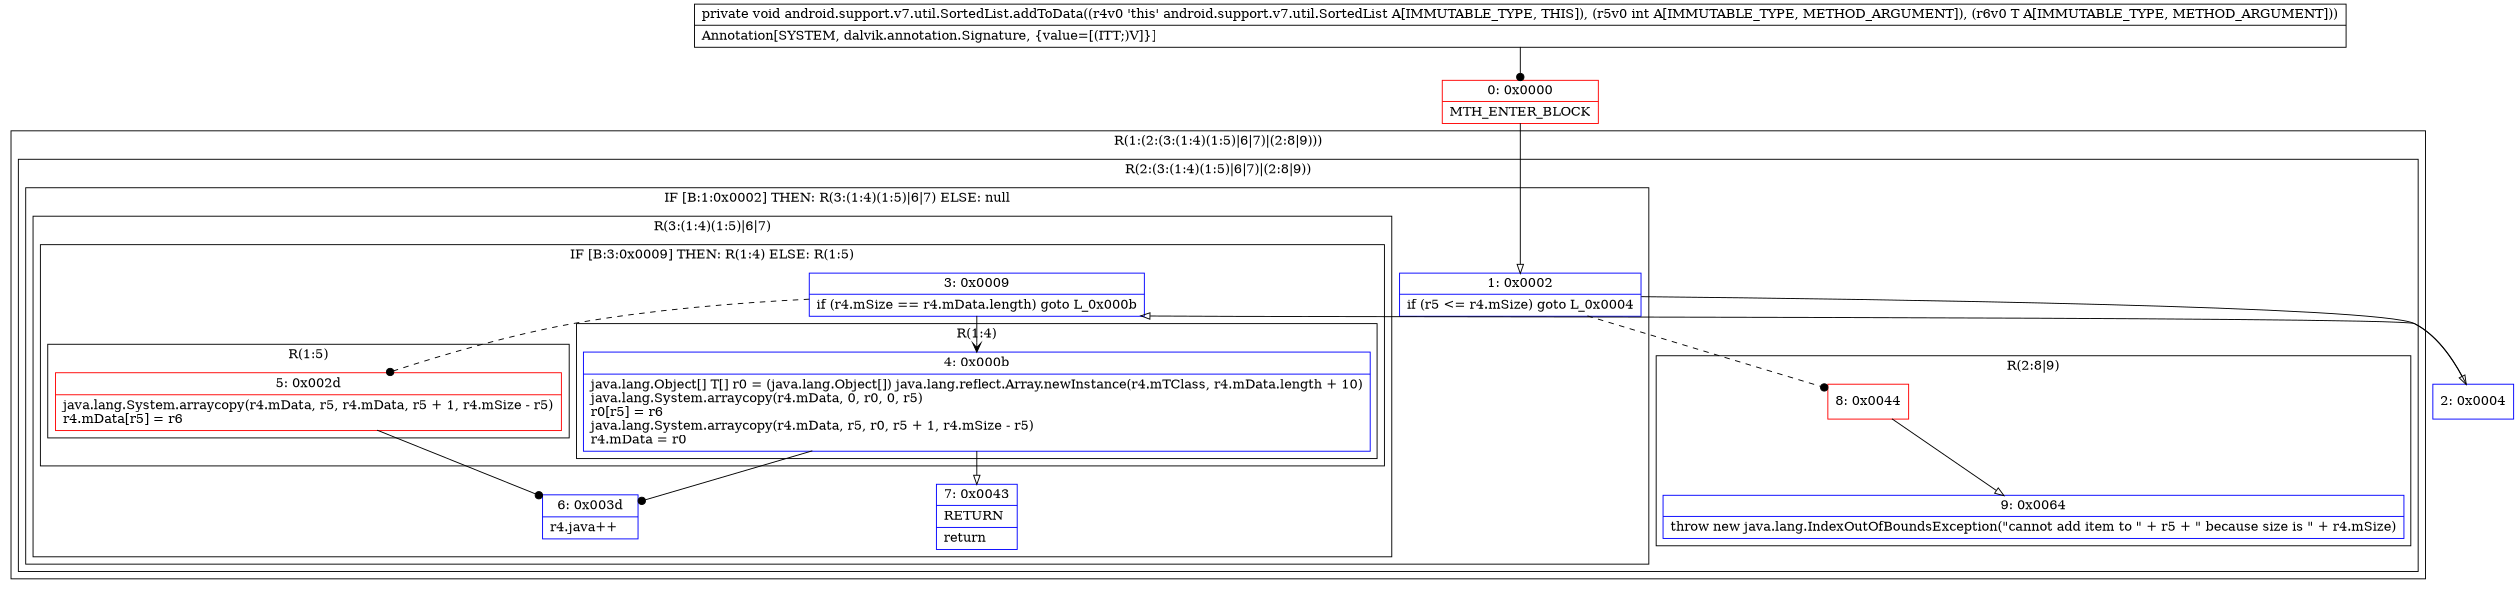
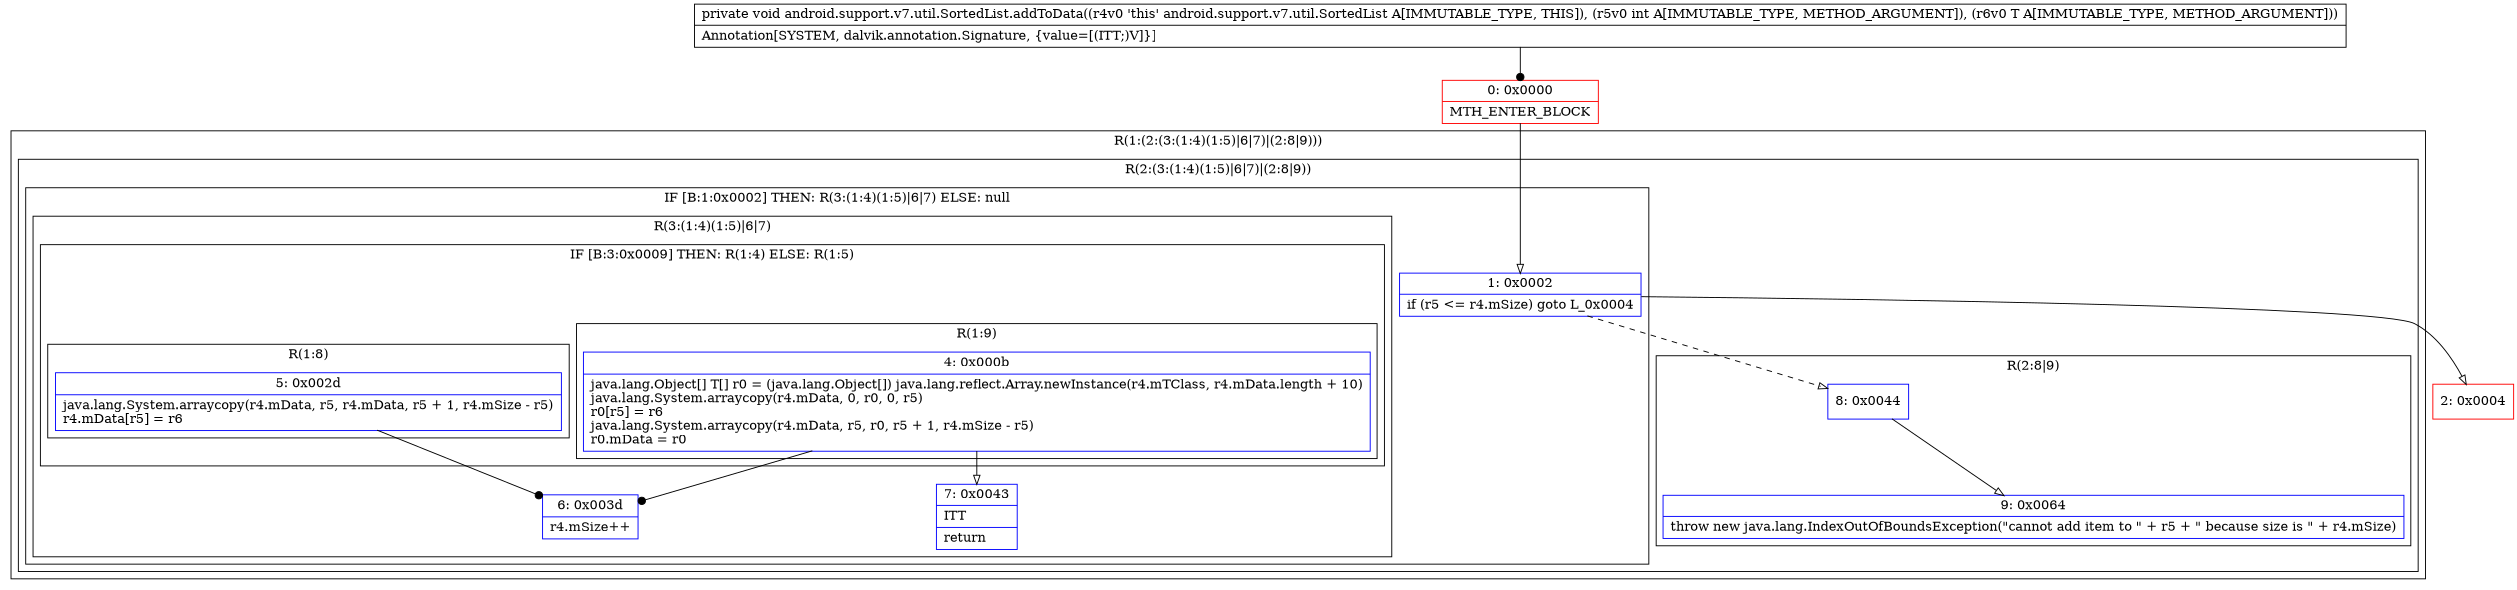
node "3: 0x0009": removed
cluster "R(1:4)": label "R(1:4)" -> "R(1:9)"
edge "1: 0x0002" -> "8: 0x0044": arrowhead dot -> onormal
cluster "R(1:5)": label "R(1:5)" -> "R(1:8)"
node "5: 0x002d": color red -> blue
node "8: 0x0044": color red -> blue
node "2: 0x0004": color blue -> red
node "4: 0x000b": text "r4.mData = r0" -> "r0.mData = r0"
node "7: 0x0043": text "RETURN" -> "ITT"
node "6: 0x003d": text "r4.java++" -> "r4.mSize++"
